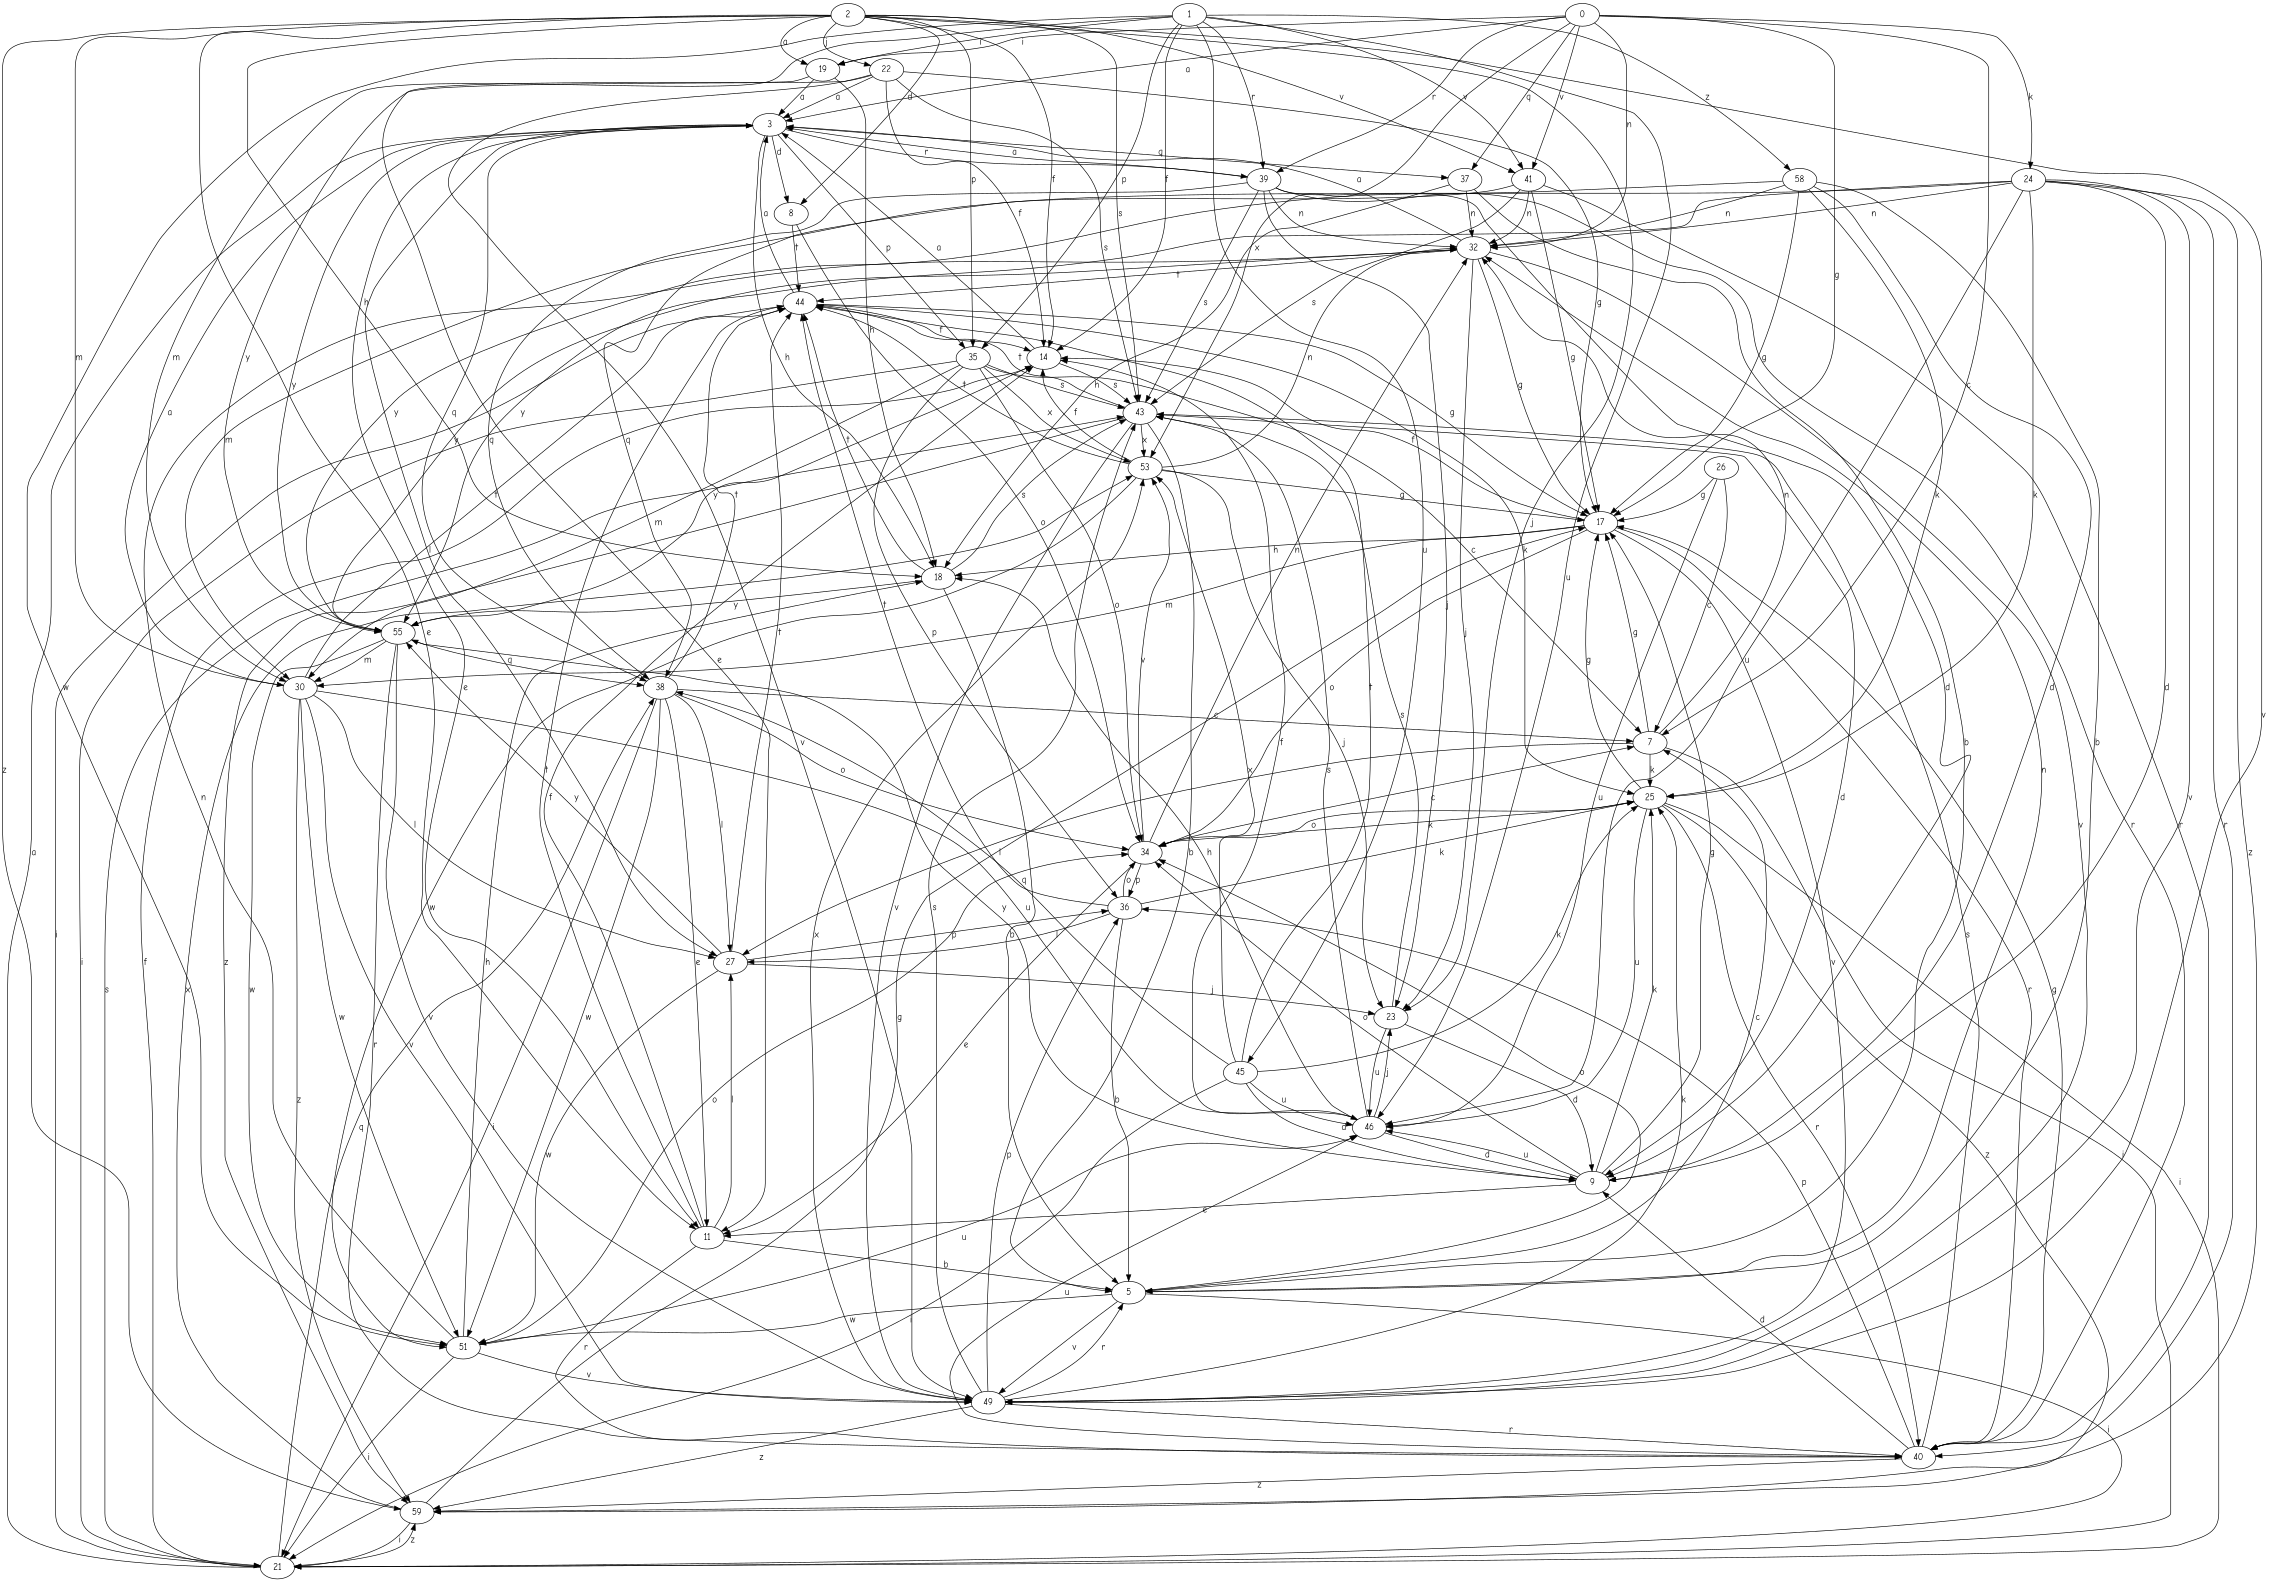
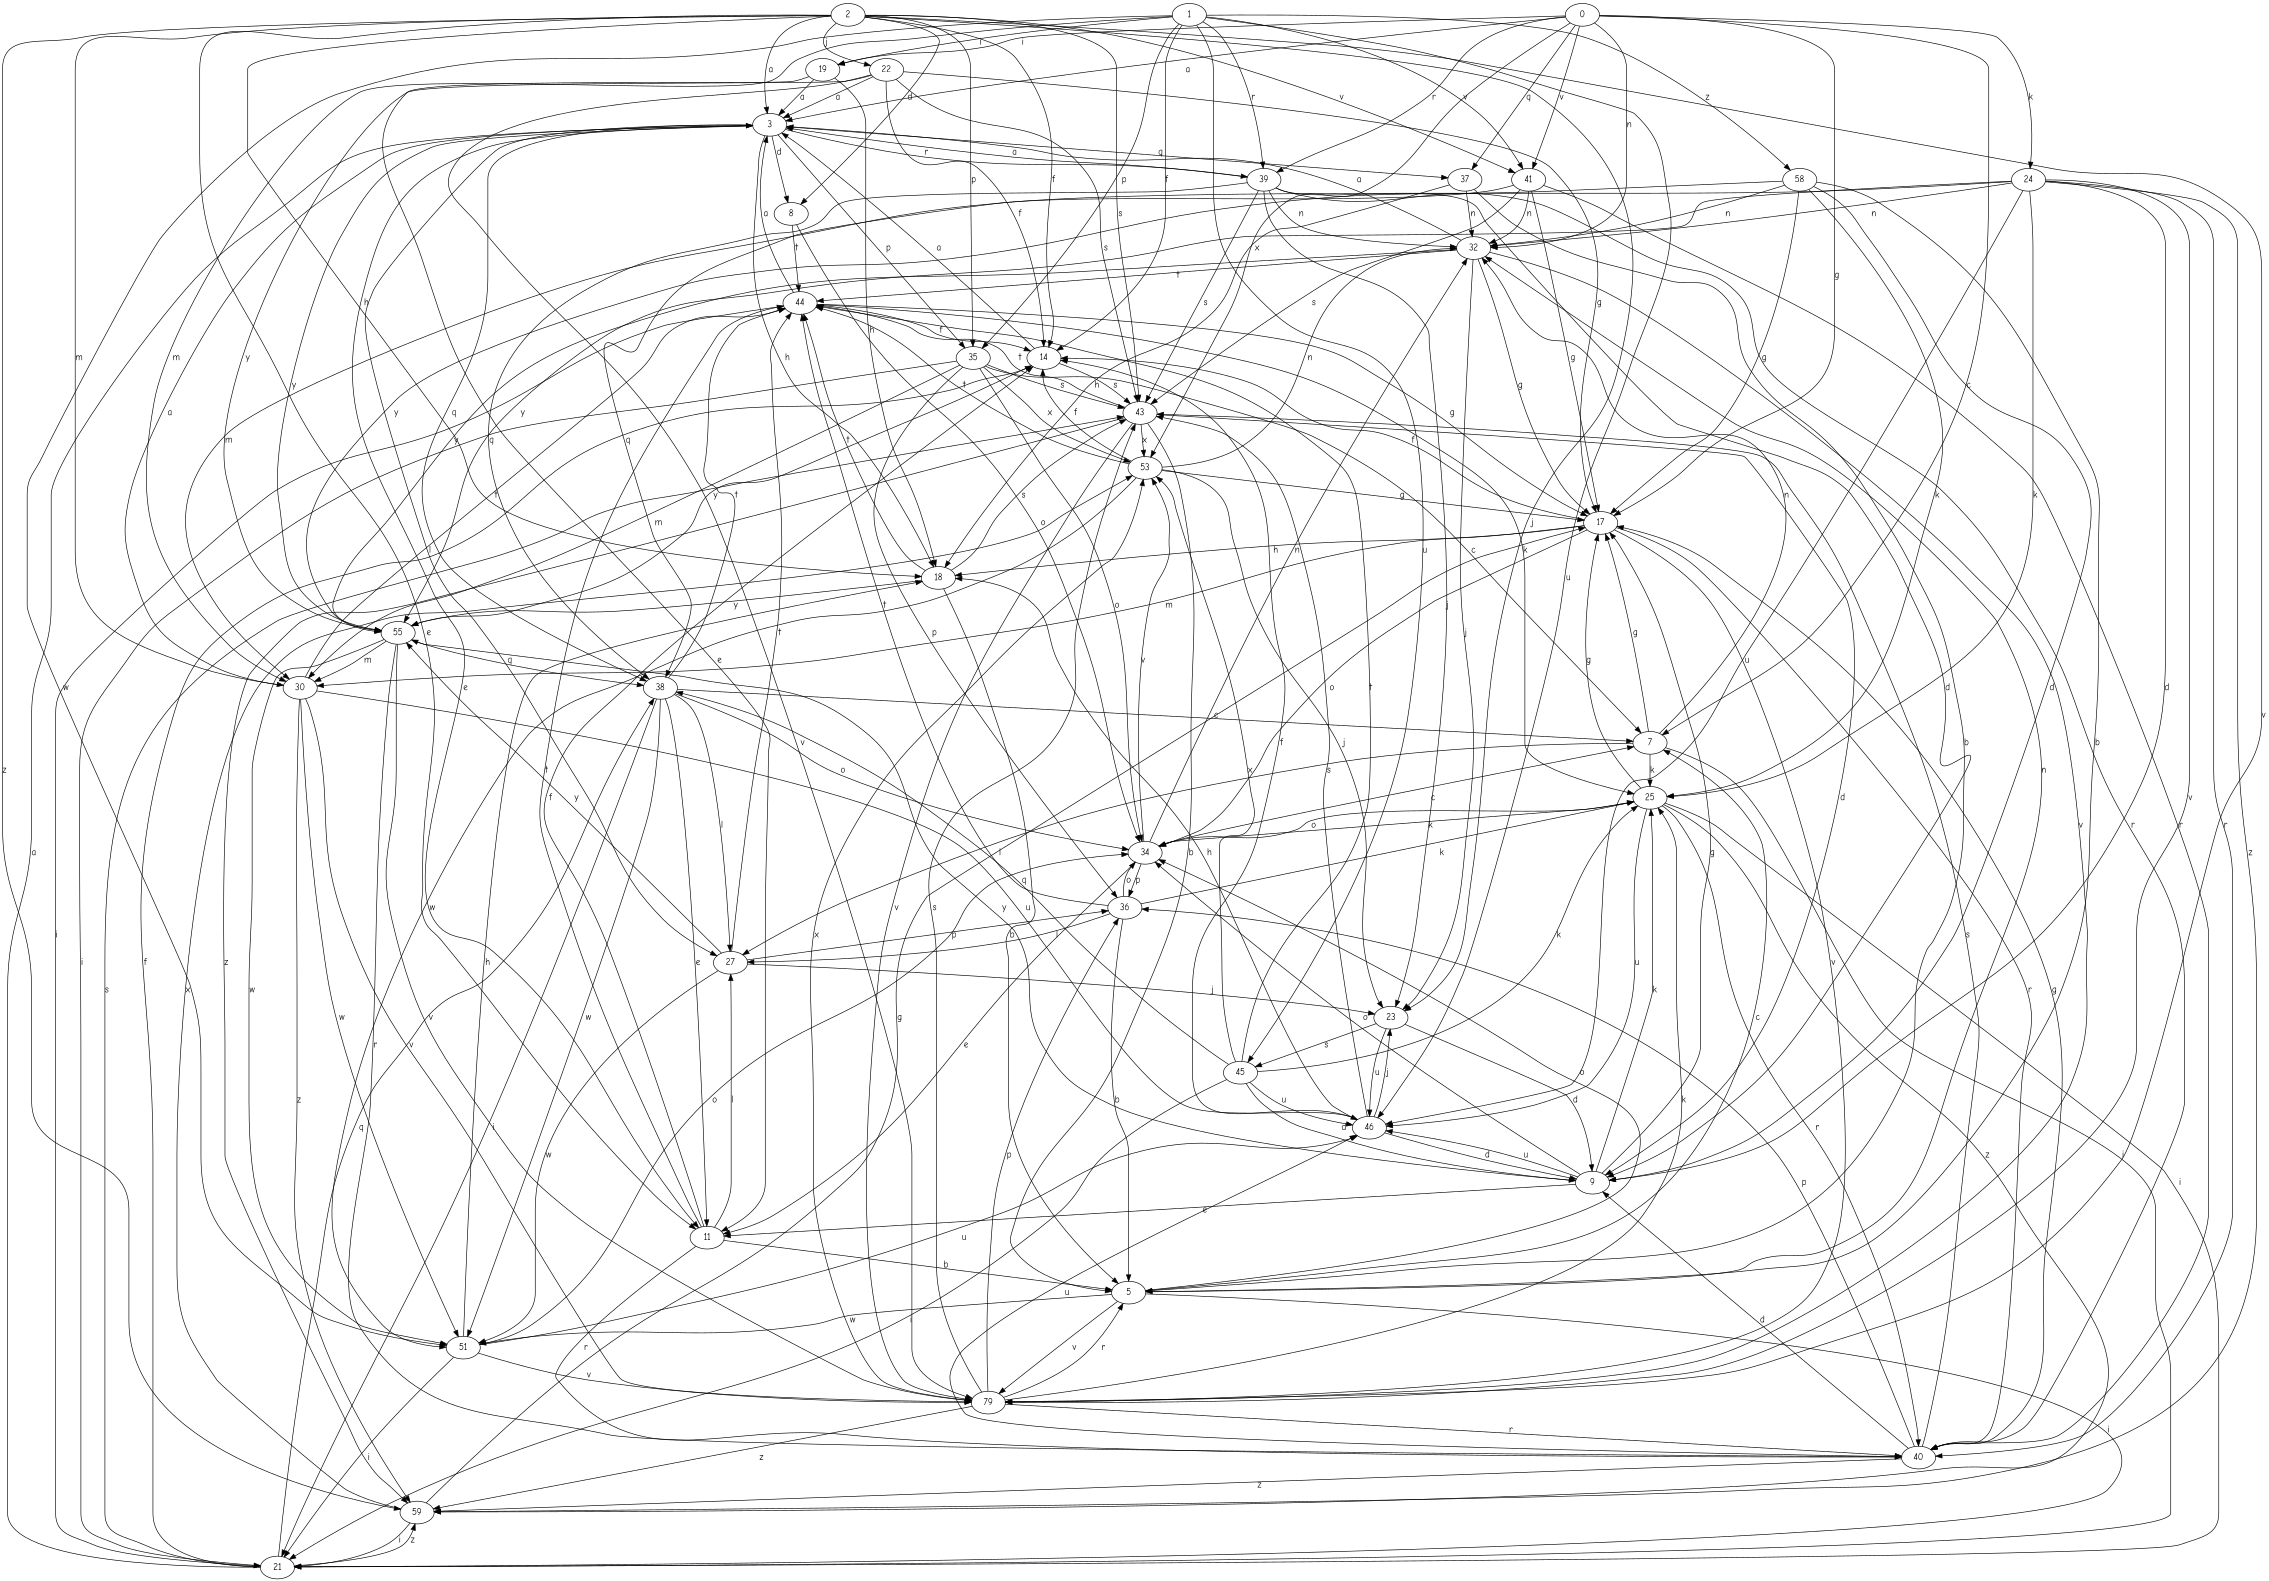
edge "2" -> "19": now "2" -> "3"
edge "51" -> "32": removed, label "n"
node "26": removed
edge "23" -> "43": now "23" -> "45"
edge "30" -> "27": removed, label "l"
node "49": label "49" -> "79"
